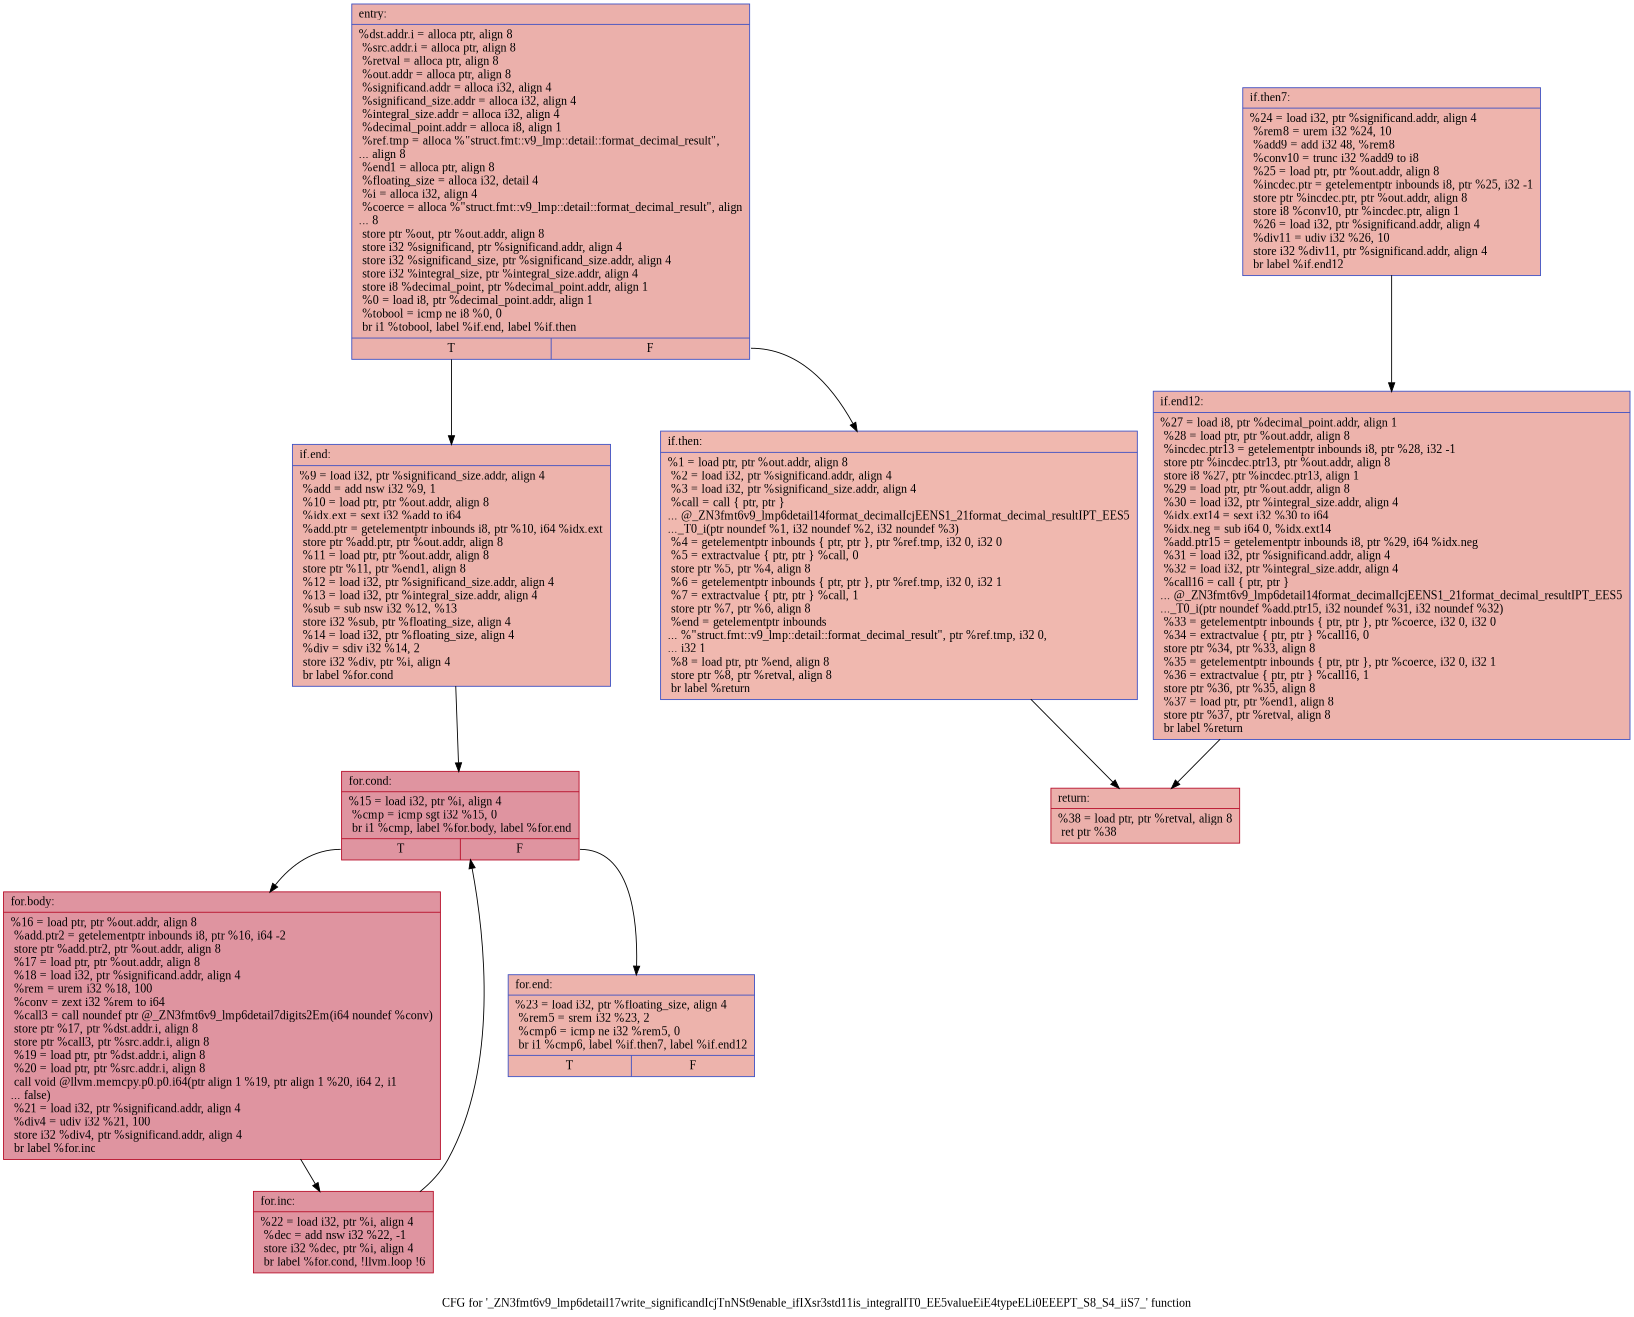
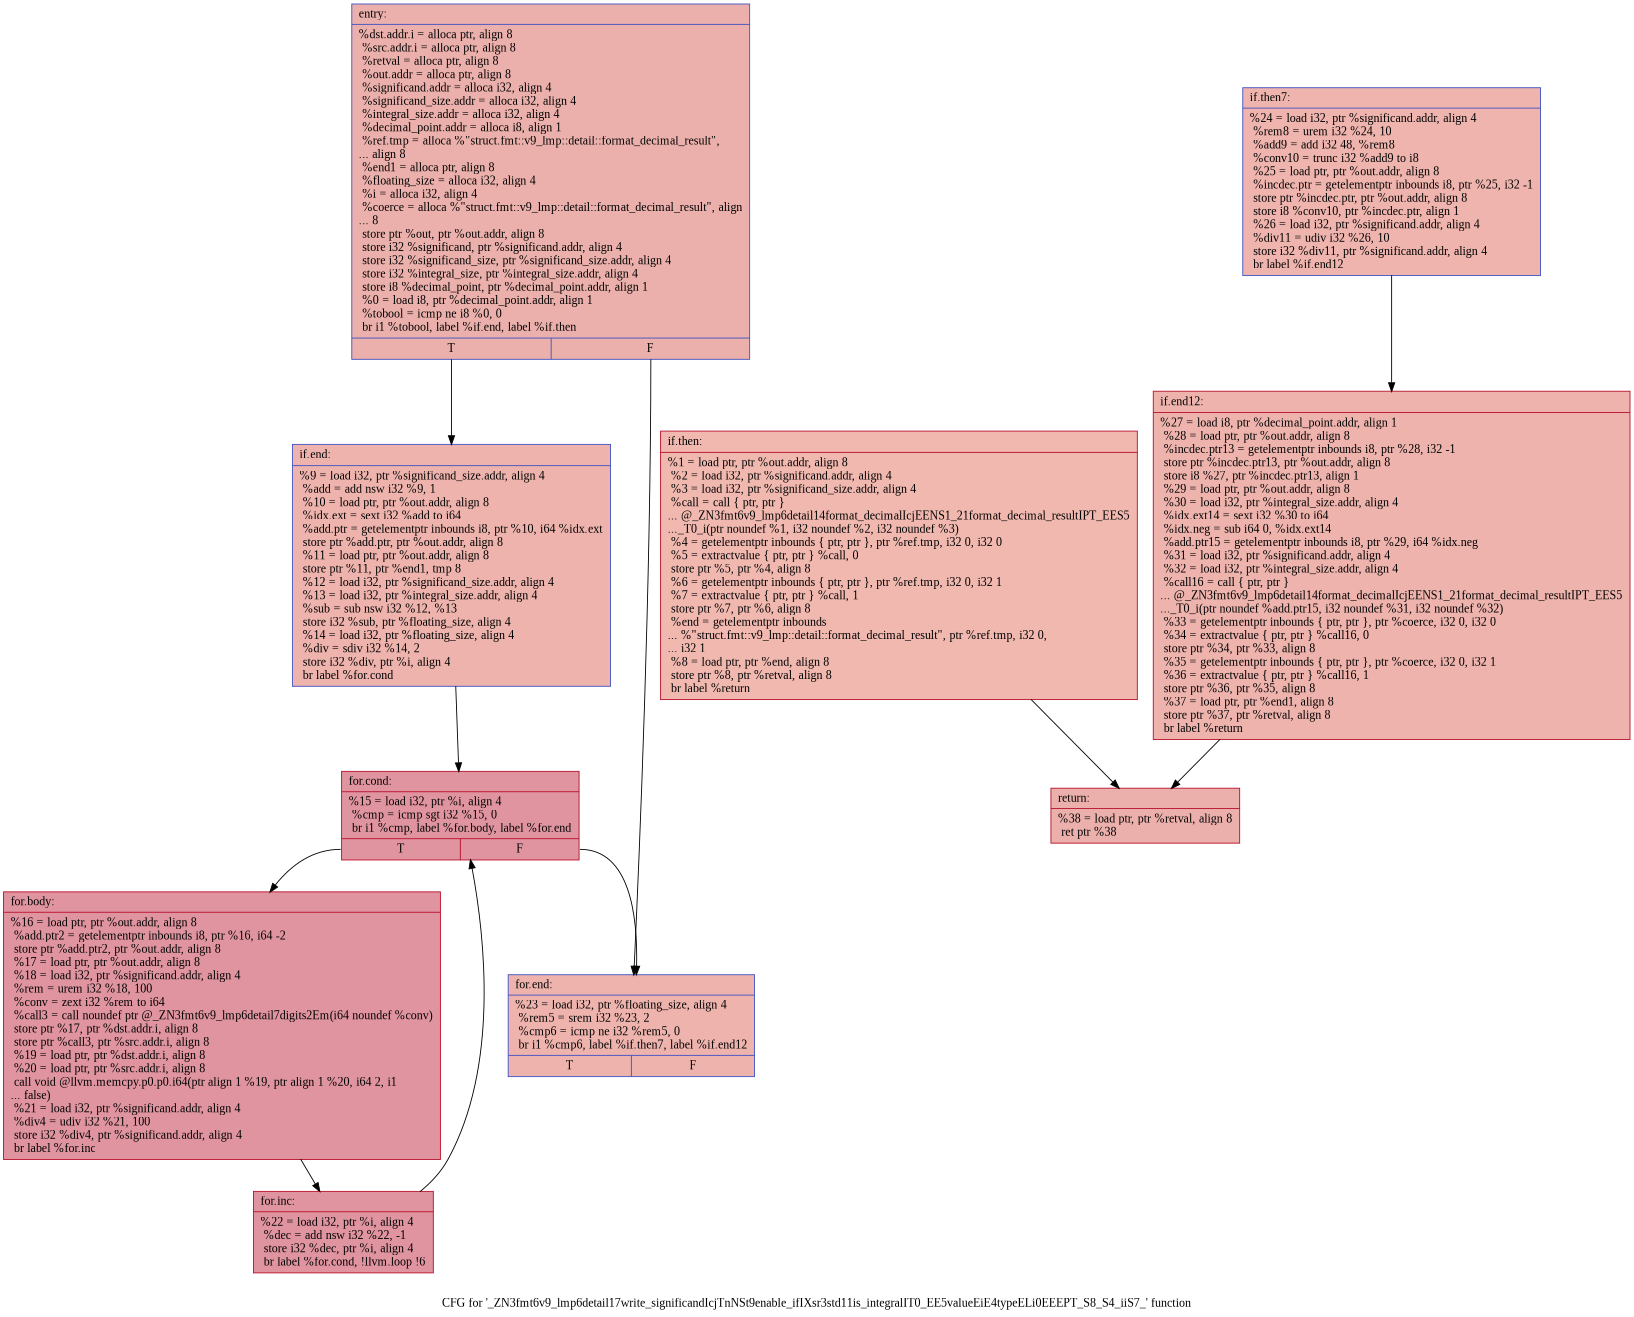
node "entry:": text "%floating_size = alloca i32, detail 4" -> "%floating_size = alloca i32, align 4"
edge "entry:" -> "if.then:": now "entry:" -> "for.end:"
node "if.then:": color #3d50c3ff -> #b70d28ff
node "if.end12:": color #3d50c3ff -> #b70d28ff
node "if.end:": text "store ptr %11, ptr %end1, align 8" -> "store ptr %11, ptr %end1, tmp 8"
